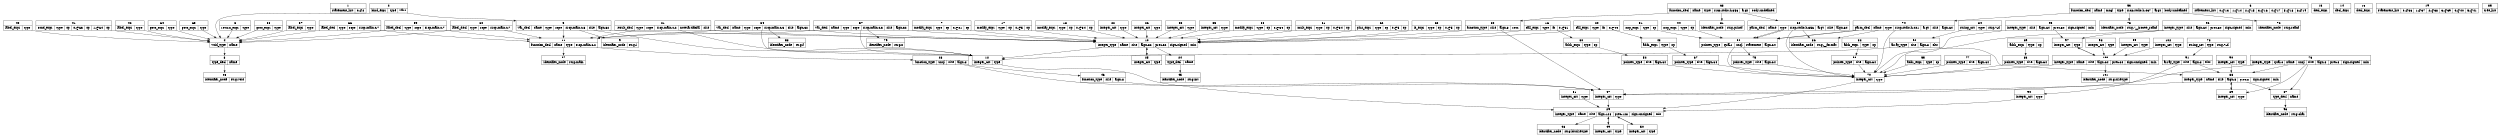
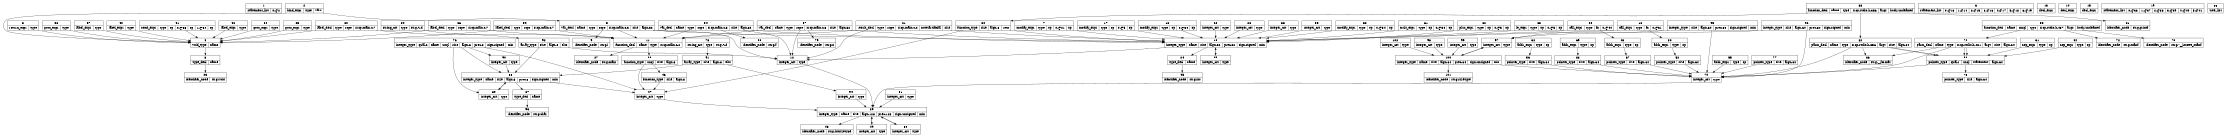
edge "75" -> "70": removed
edge "76" -> "87": now "76" -> "90"
